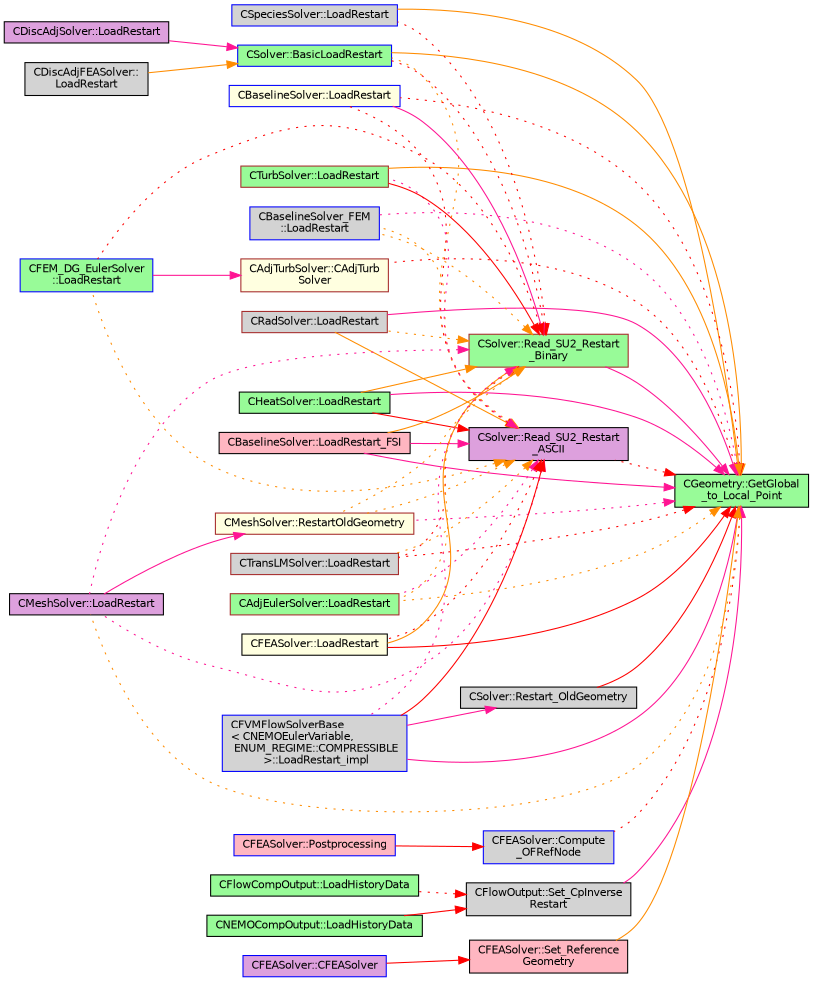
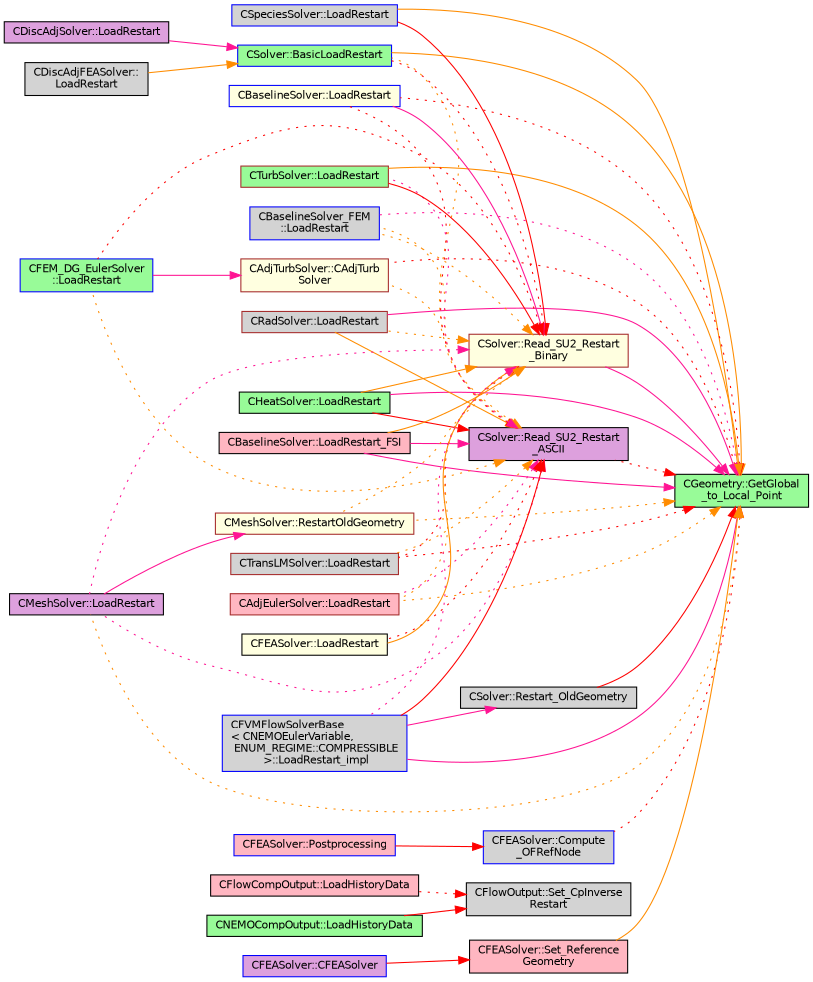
edge "CSpeciesSolver::LoadRestart" -> "CSolver::Read_SU2_Restart _Binary": style dotted -> solid
node "CSolver::Read_SU2_Restart _Binary": fillcolor palegreen -> lightyellow
edge "CMeshSolver::RestartOldGeometry" -> "CSolver::Read_SU2_Restart _ASCII": now "CAdjTurbSolver::CAdjTurb Solver" -> "CSolver::Read_SU2_Restart _ASCII"
edge "CMeshSolver::RestartOldGeometry" -> "CGeometry::GetGlobal _to_Local_Point": color deeppink -> darkorange
node "CAdjEulerSolver::LoadRestart": fillcolor palegreen -> lightpink
edge "CFEASolver::LoadRestart" -> "CGeometry::GetGlobal _to_Local_Point": removed
edge "CFlowOutput::Set_CpInverse Restart" -> "CGeometry::GetGlobal _to_Local_Point": removed
node "CFlowCompOutput::LoadHistoryData": fillcolor palegreen -> lightpink
